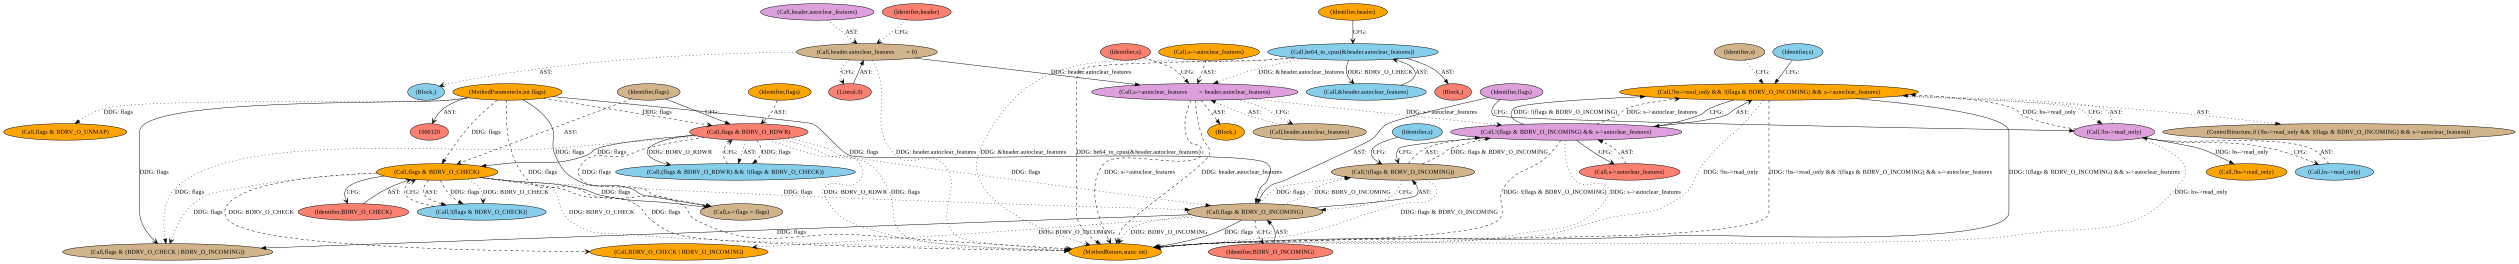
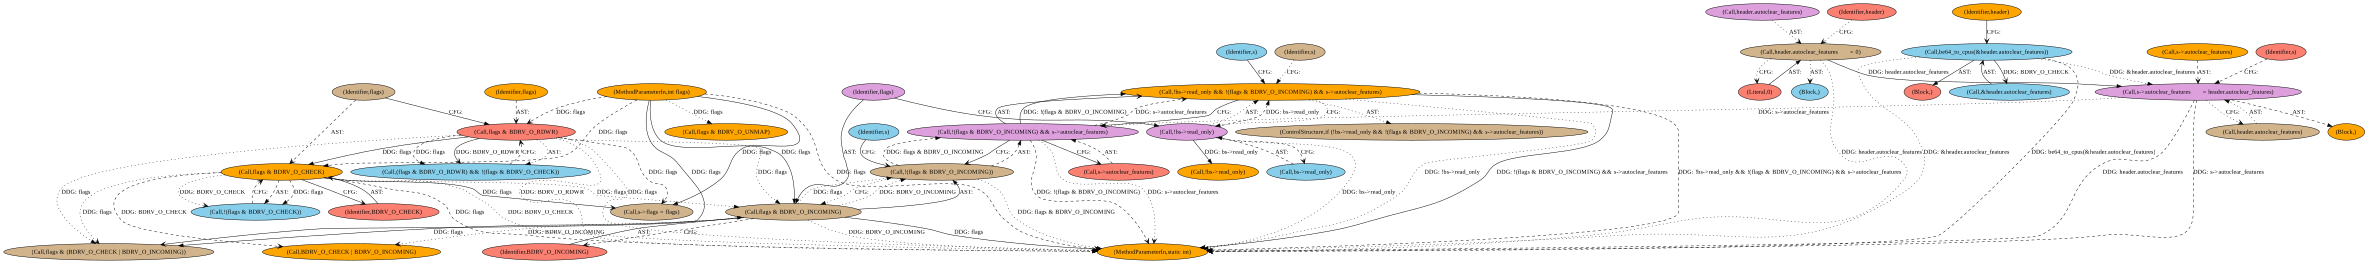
node "1000120": removed
node "(MethodReturn,static int)": label "(MethodReturn,static int)" -> "(MethodParameterIn,static int)"
